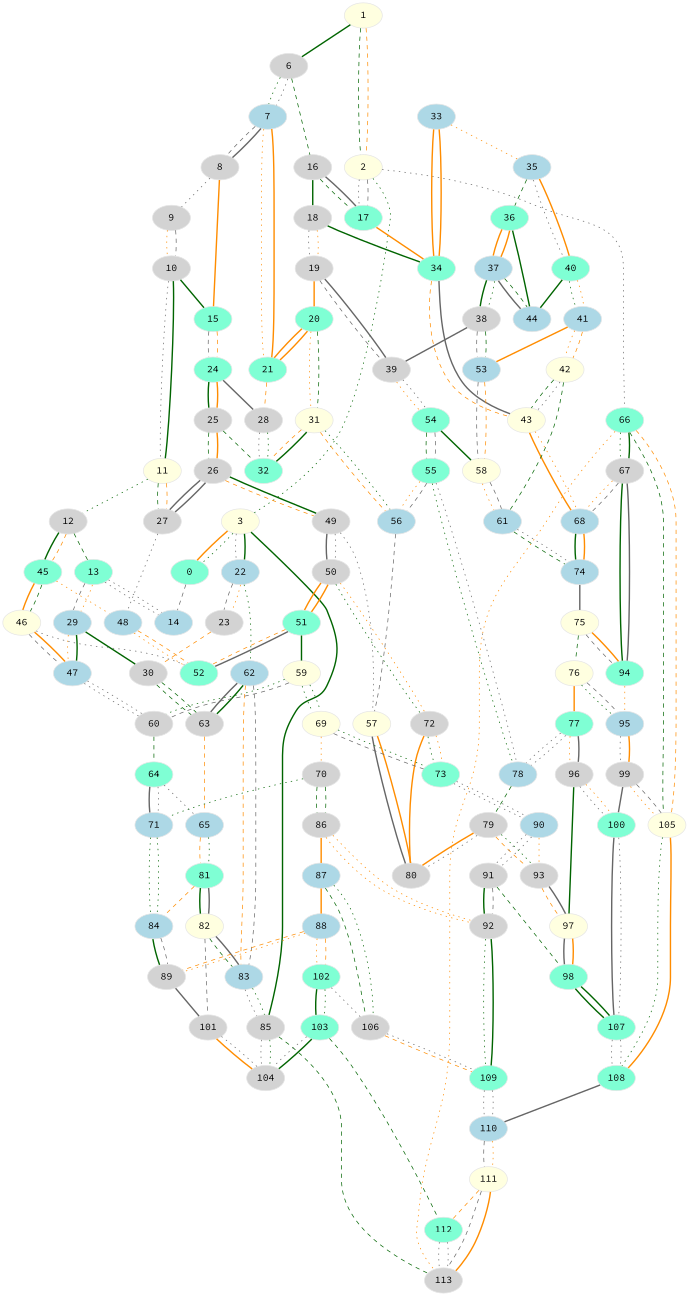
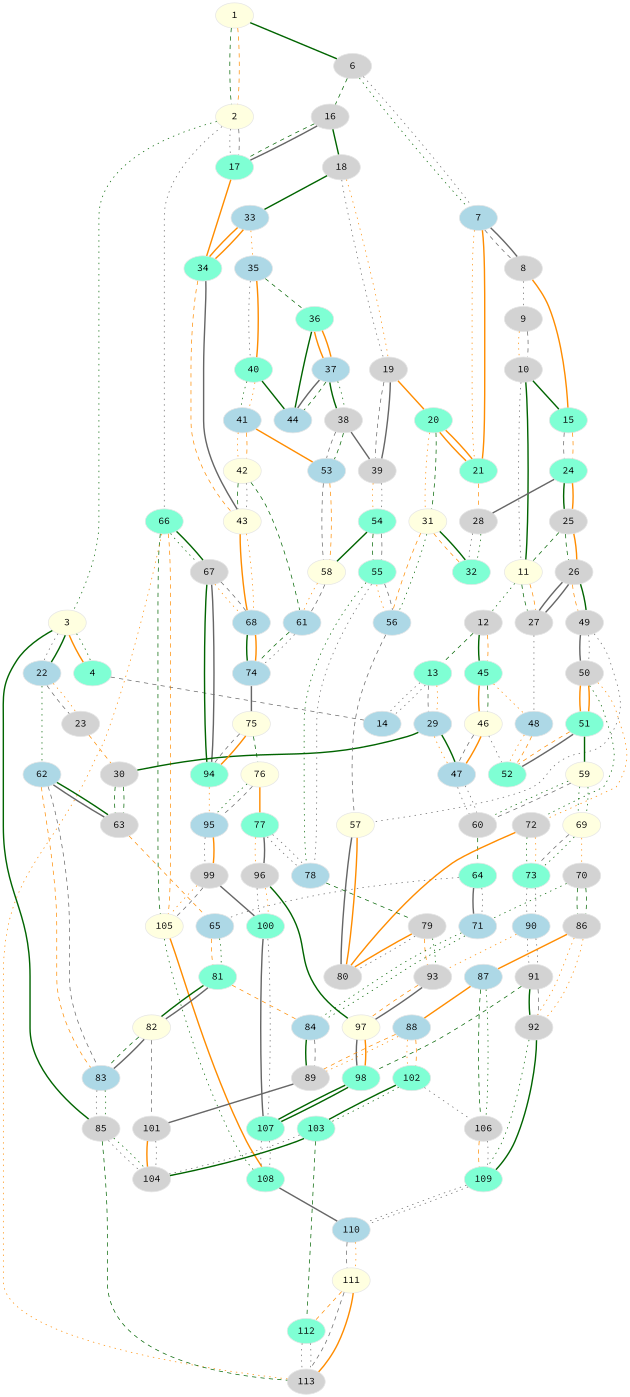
edge "18" -- "34": now "18" -- "33"
edge "25" -- "32": now "25" -- "11"
node "0": label "0" -> "4"
